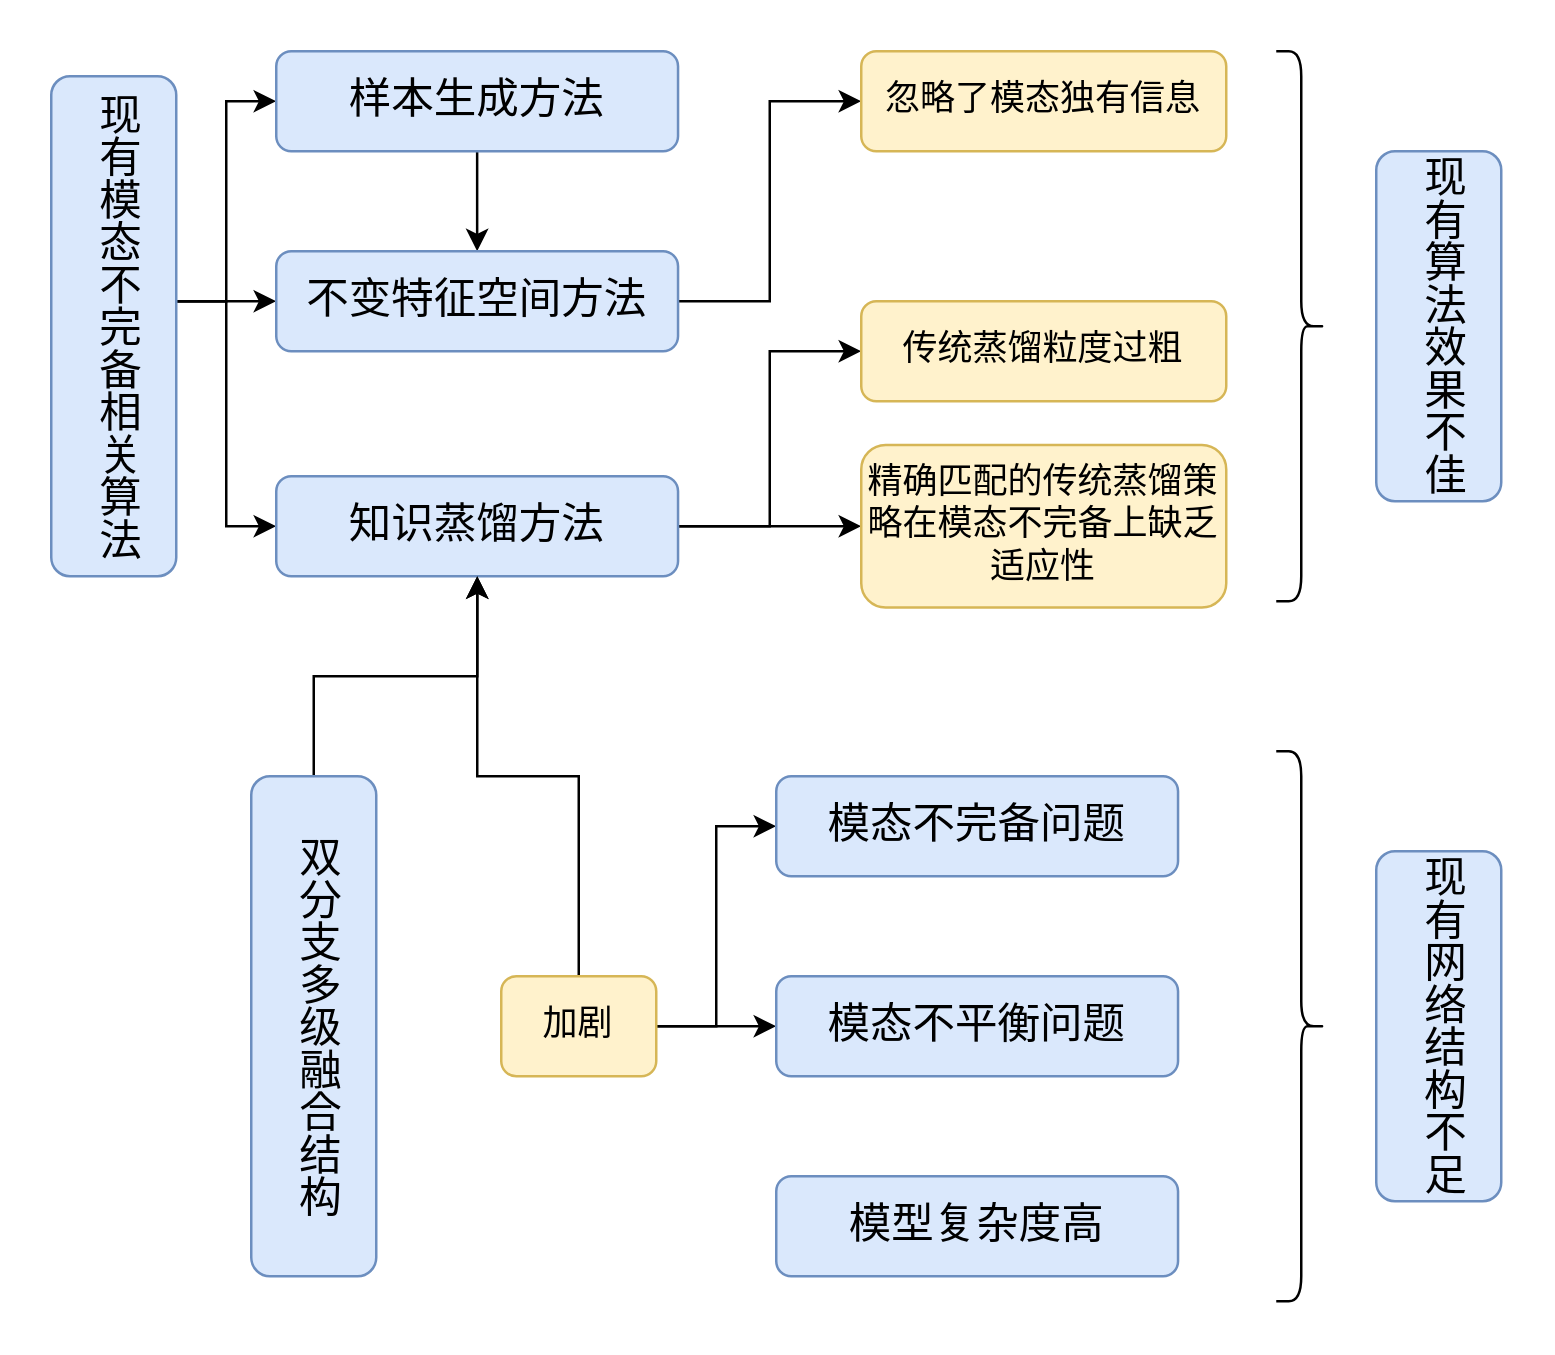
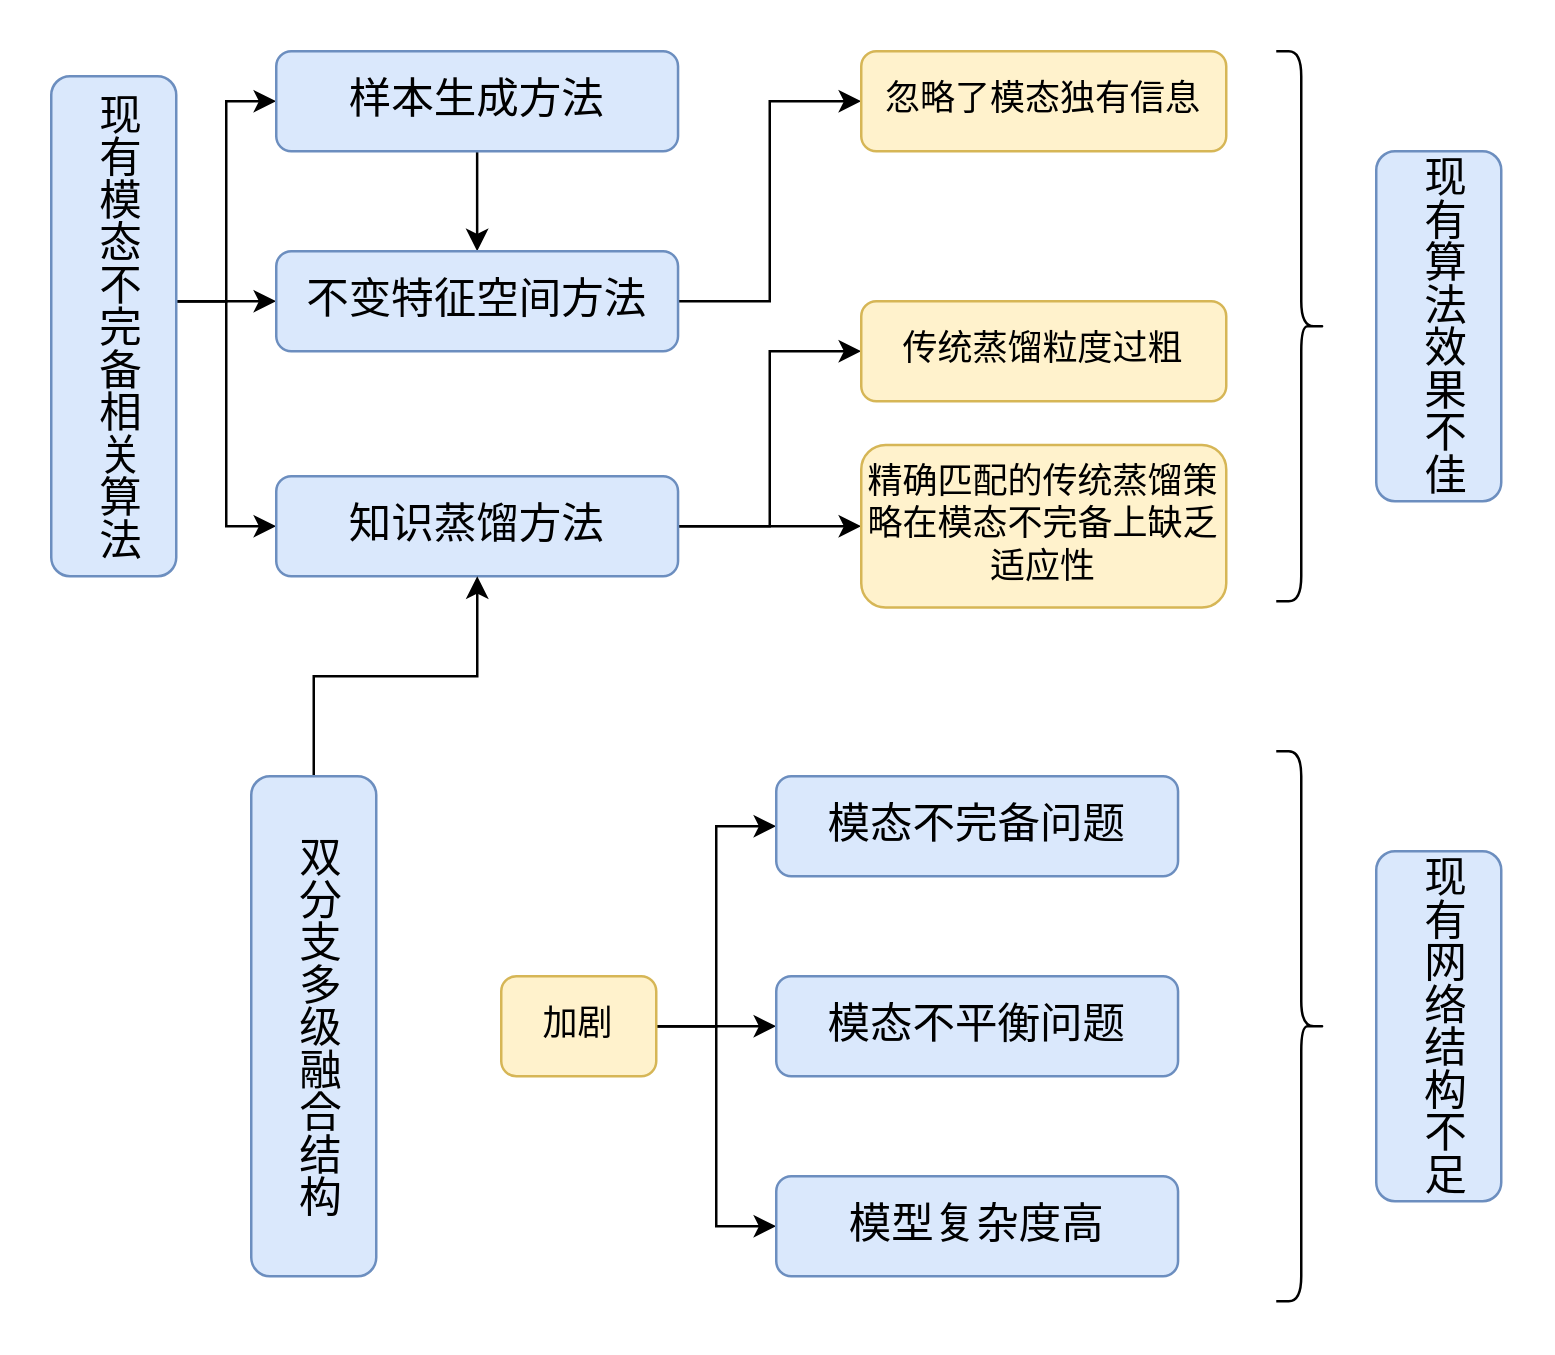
edge "加剧" -> "知识蒸馏方法": now "加剧" -> "模型复杂度高"
